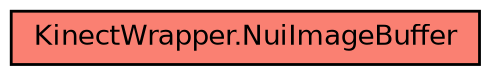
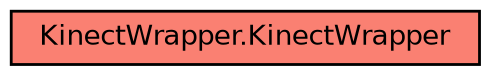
node "KinectWrapper.NuiImageBuffer": label "KinectWrapper.NuiImageBuffer" -> "KinectWrapper.KinectWrapper"
